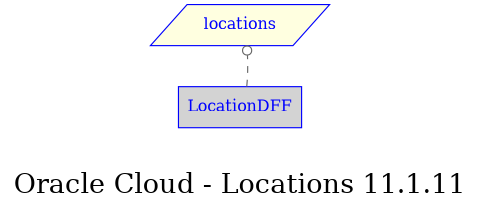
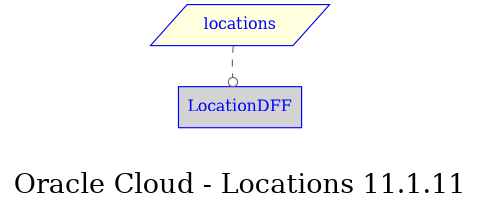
edge "LocationDFF" -> "locations": reversed
